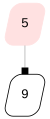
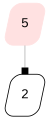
node "9": label "9" -> "2"
